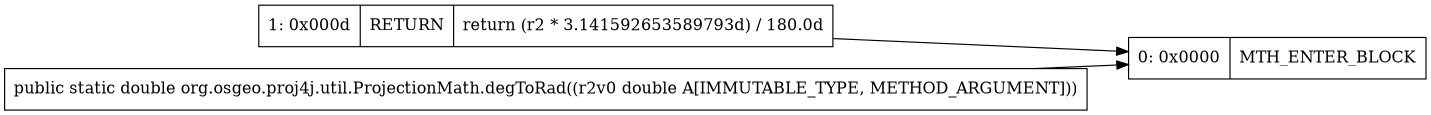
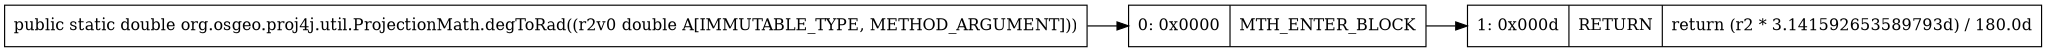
edge "1: 0x000d" -> "0: 0x0000": reversed
